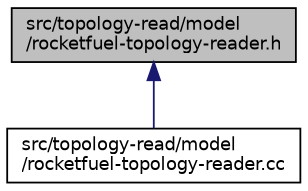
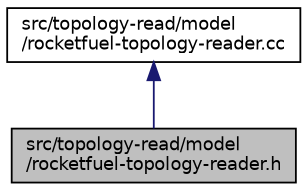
edge "src/topology-read/model /rocketfuel-topology-reader.cc" -> "src/topology-read/model /rocketfuel-topology-reader.h": reversed
